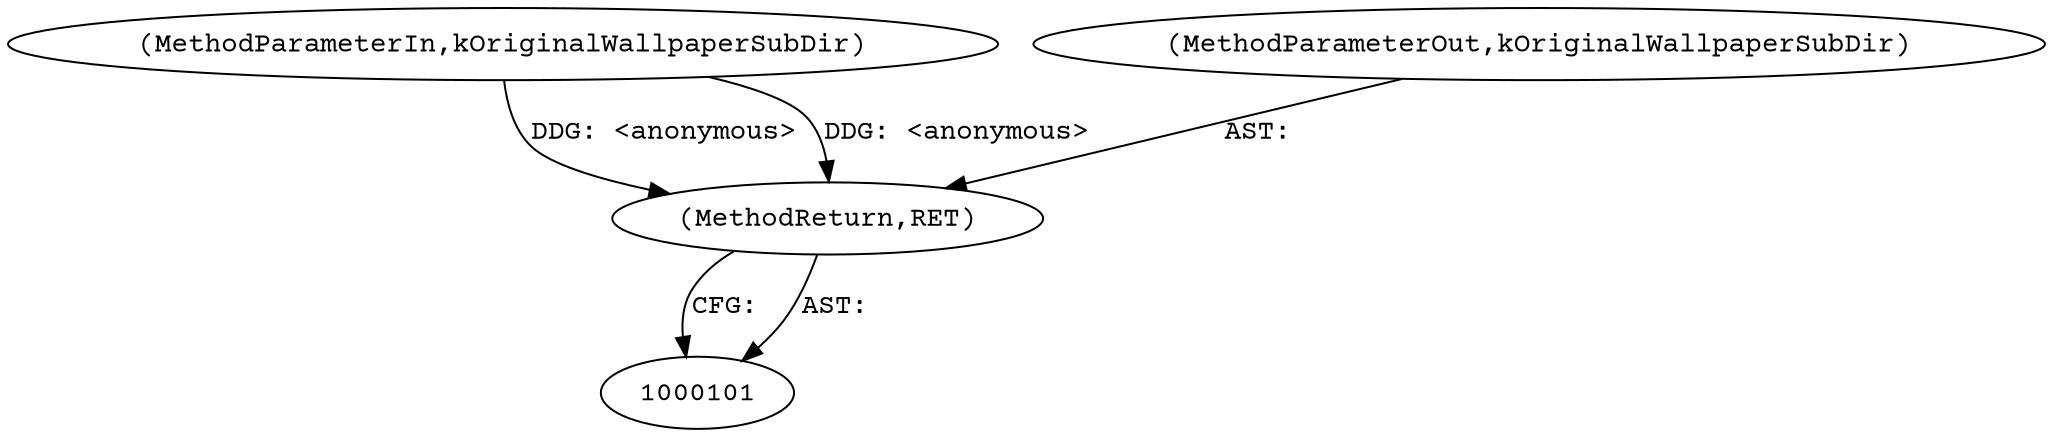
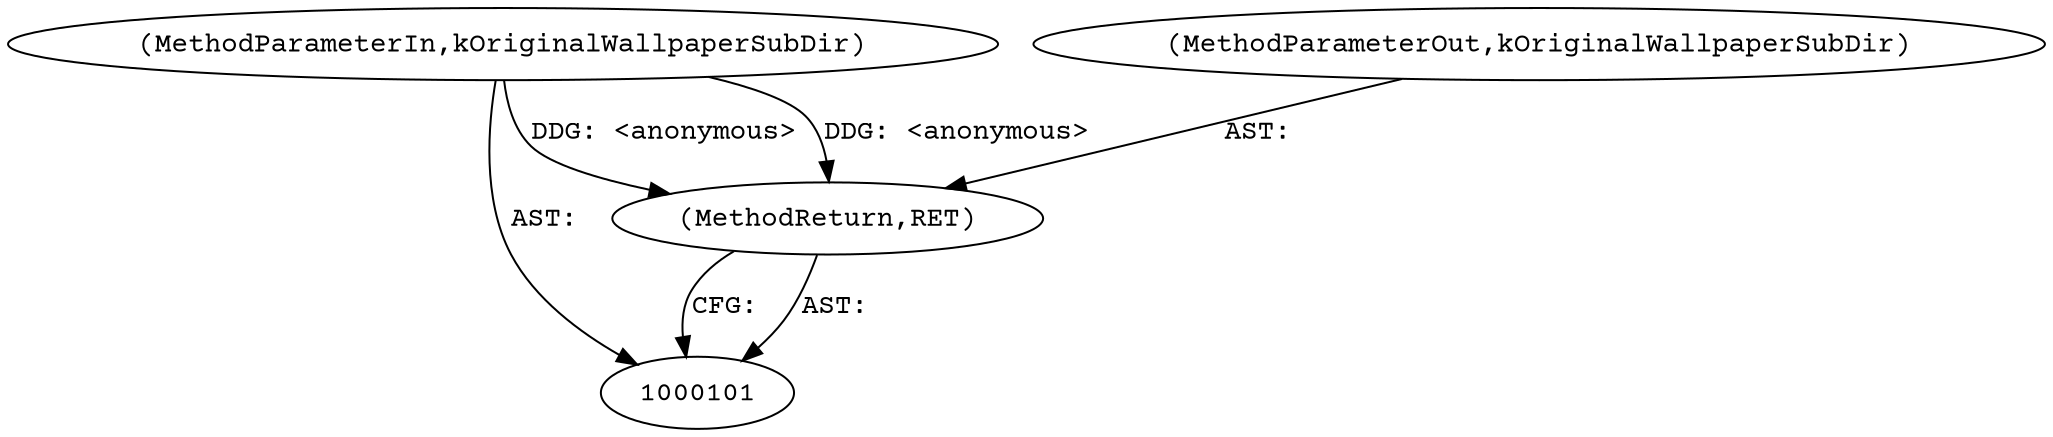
edge "(MethodParameterIn,kOriginalWallpaperSubDir)" -> "1000101": added, label "AST:"
